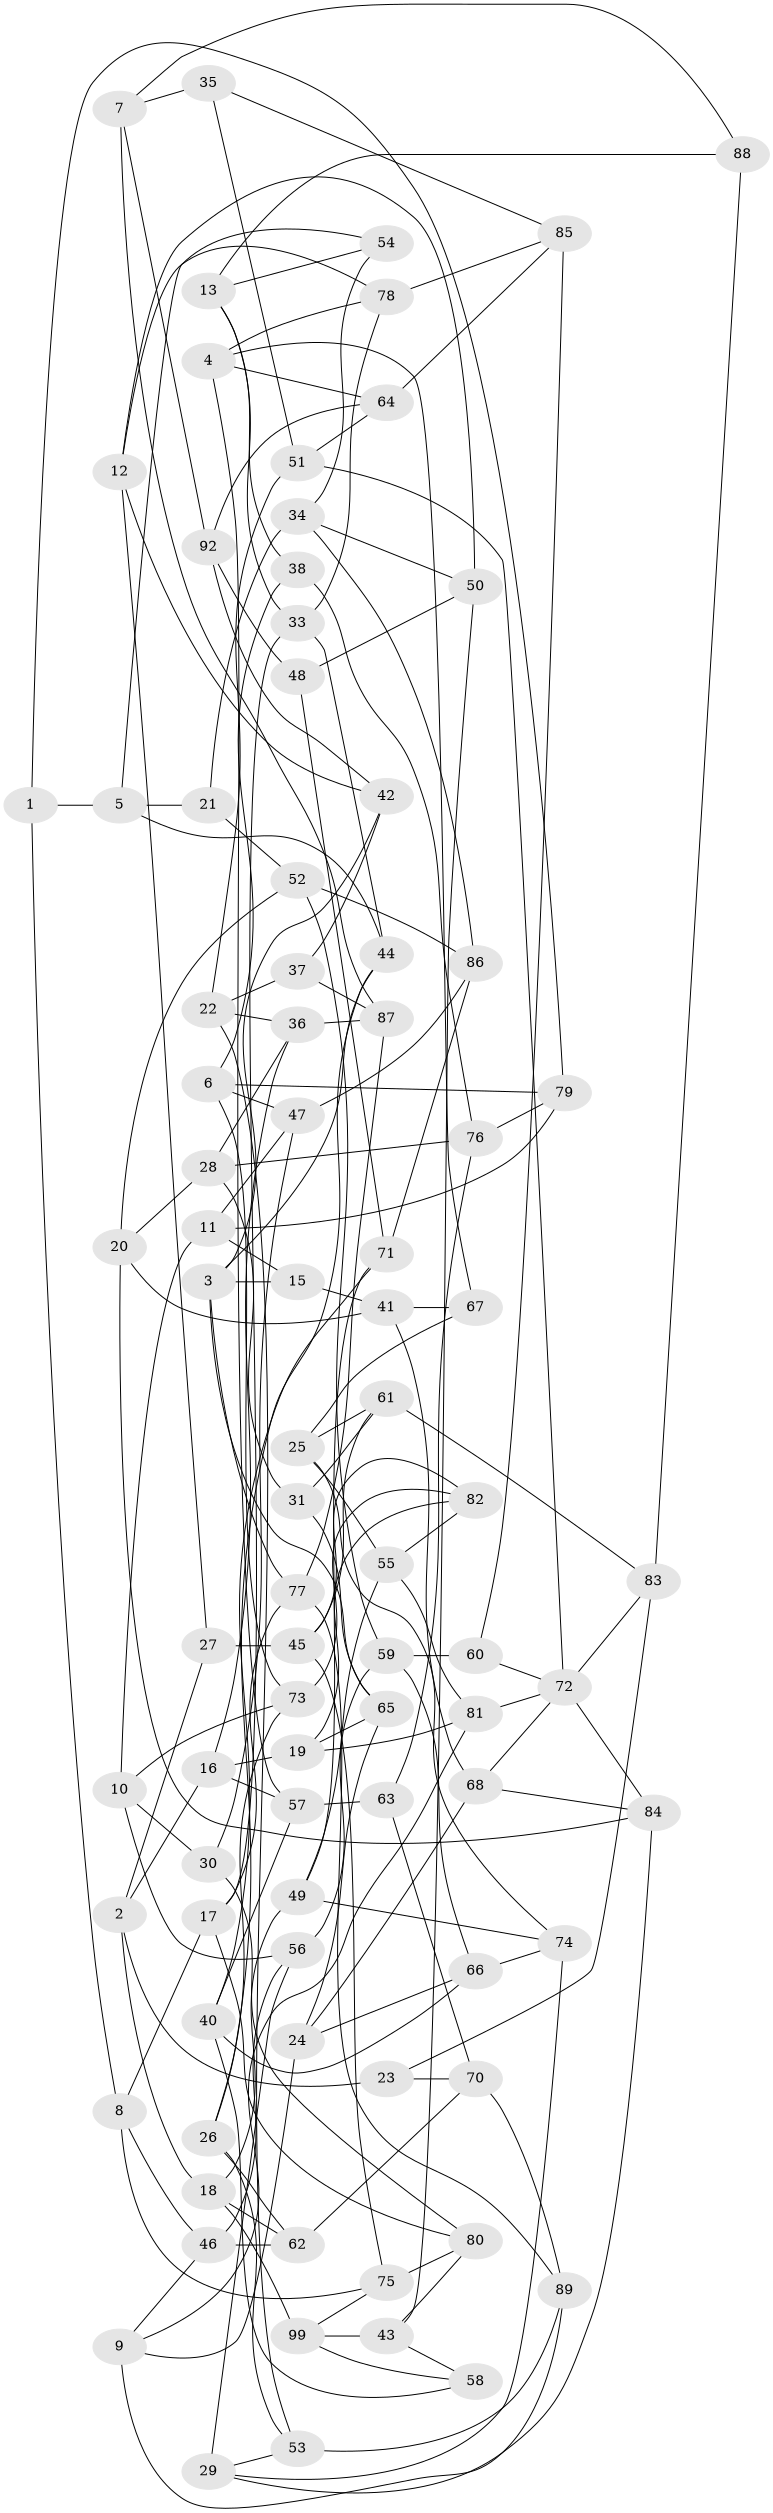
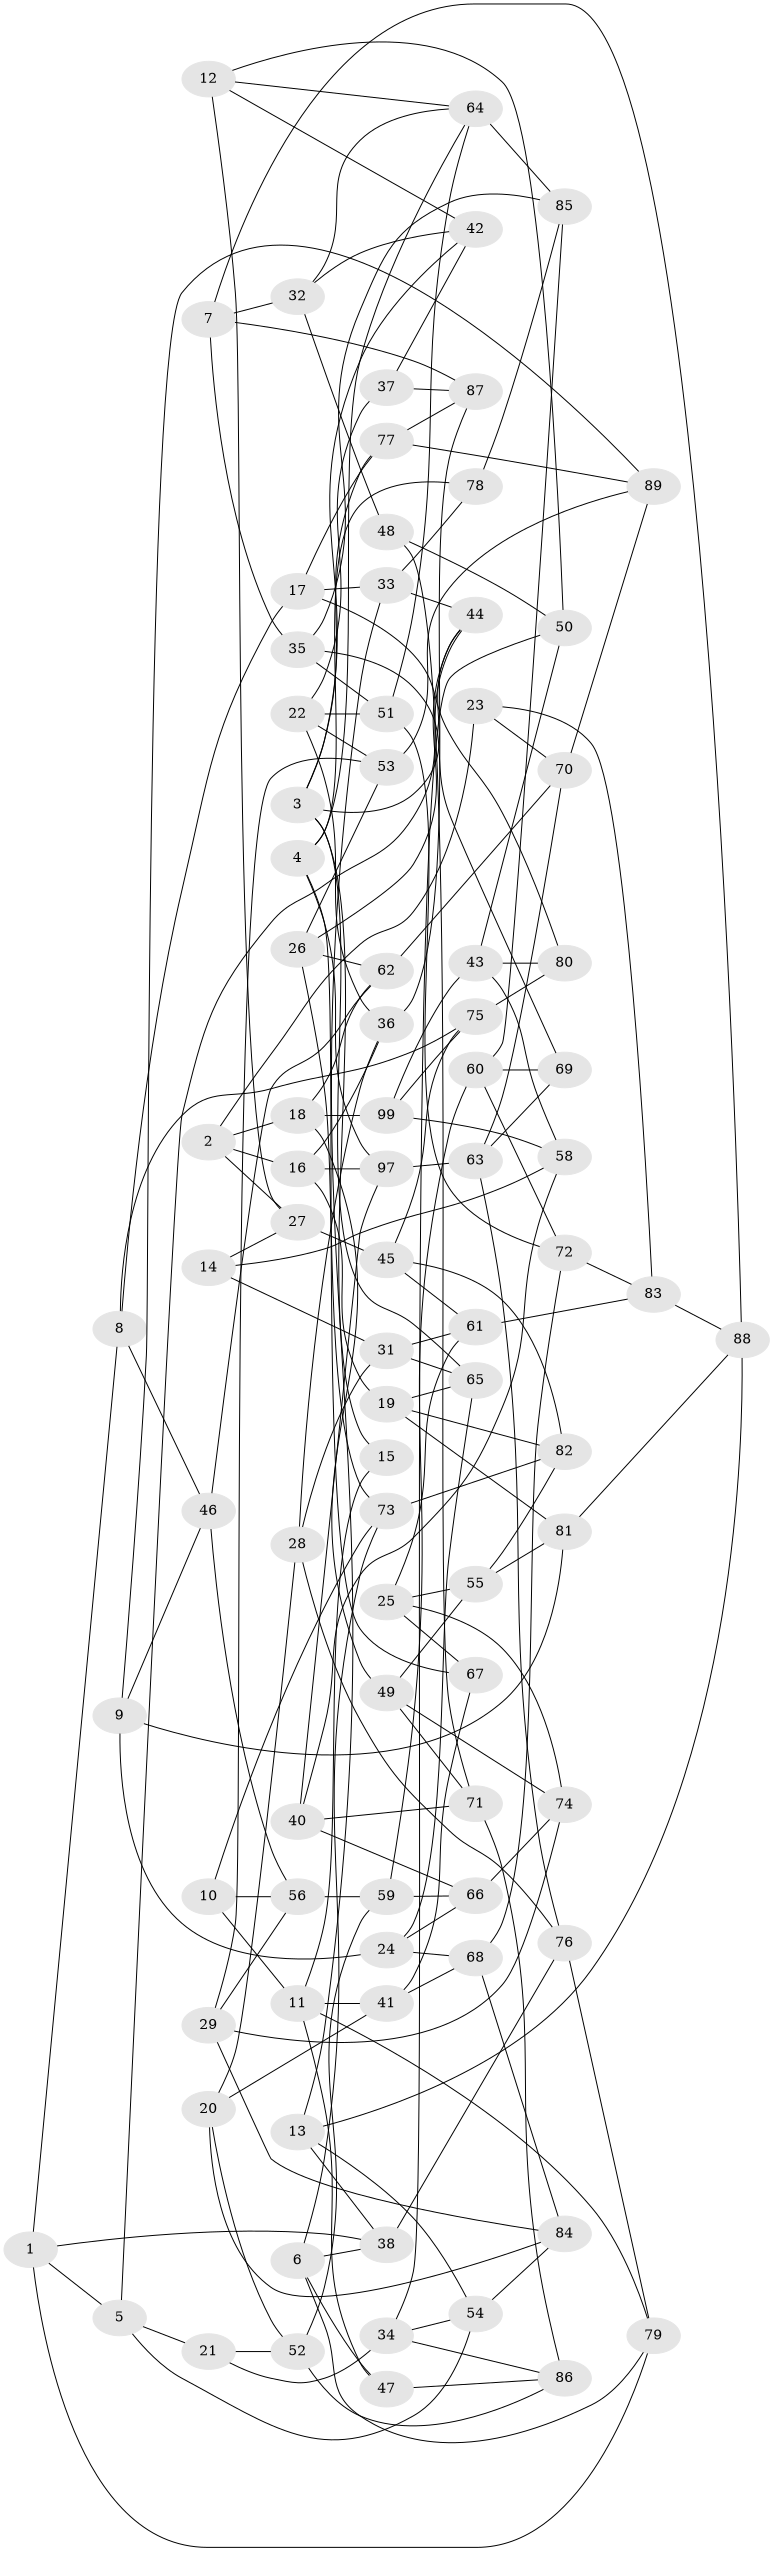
edge "78" -- "12": now "64" -- "12"
node "92": label "92" -> "32"
node "69": added
node "14": added
edge "15" -- "41": now "11" -- "41"
edge "72" -- "81": now "88" -- "81"
edge "72" -- "84": now "54" -- "84"
node "57": label "57" -> "97"
node "30": removed
edge "38" -- "1": added
